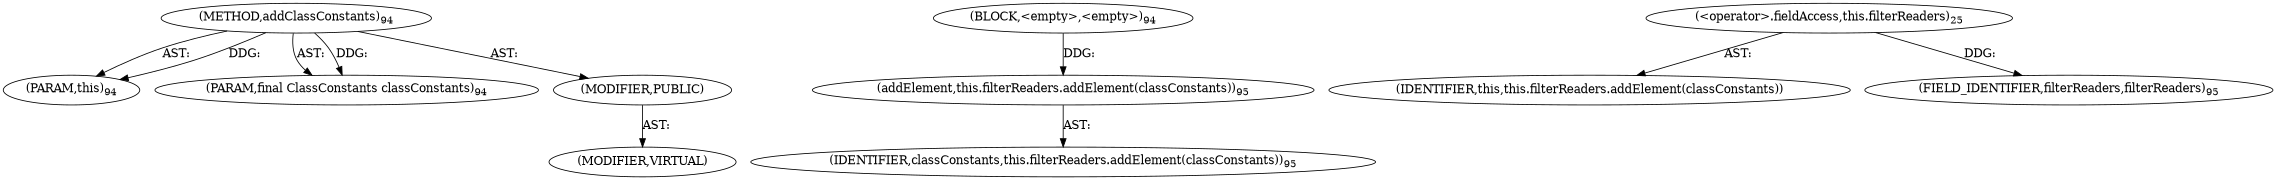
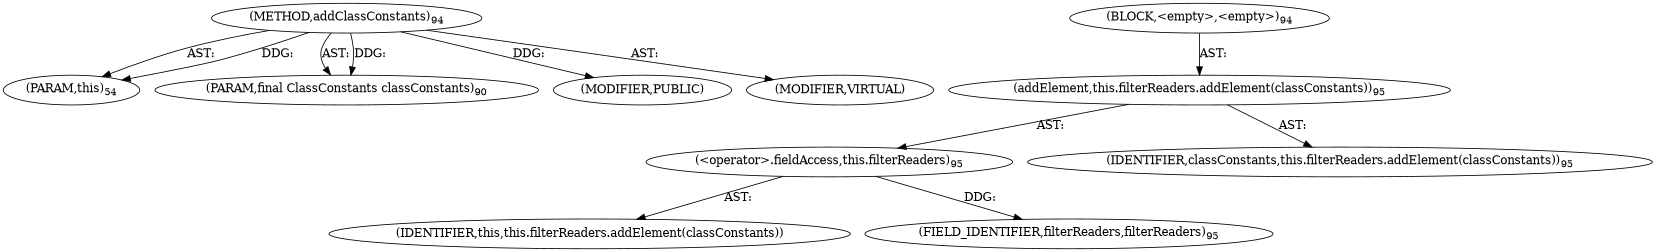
node "(<operator>.fieldAccess,this.filterReaders)": text "25" -> "95"
edge "(METHOD,addClassConstants)" -> "(MODIFIER,PUBLIC)": label "AST: " -> "DDG: "
edge "(BLOCK,<empty>,<empty>)" -> "(addElement,this.filterReaders.addElement(classConstants))": label "DDG: " -> "AST: "
node "(PARAM,this)": text "94" -> "54"
node "(PARAM,final ClassConstants classConstants)": text "94" -> "90"
edge "(MODIFIER,PUBLIC)" -> "(MODIFIER,VIRTUAL)": now "(METHOD,addClassConstants)" -> "(MODIFIER,VIRTUAL)"
edge "(addElement,this.filterReaders.addElement(classConstants))" -> "(<operator>.fieldAccess,this.filterReaders)": added, label "AST:"
